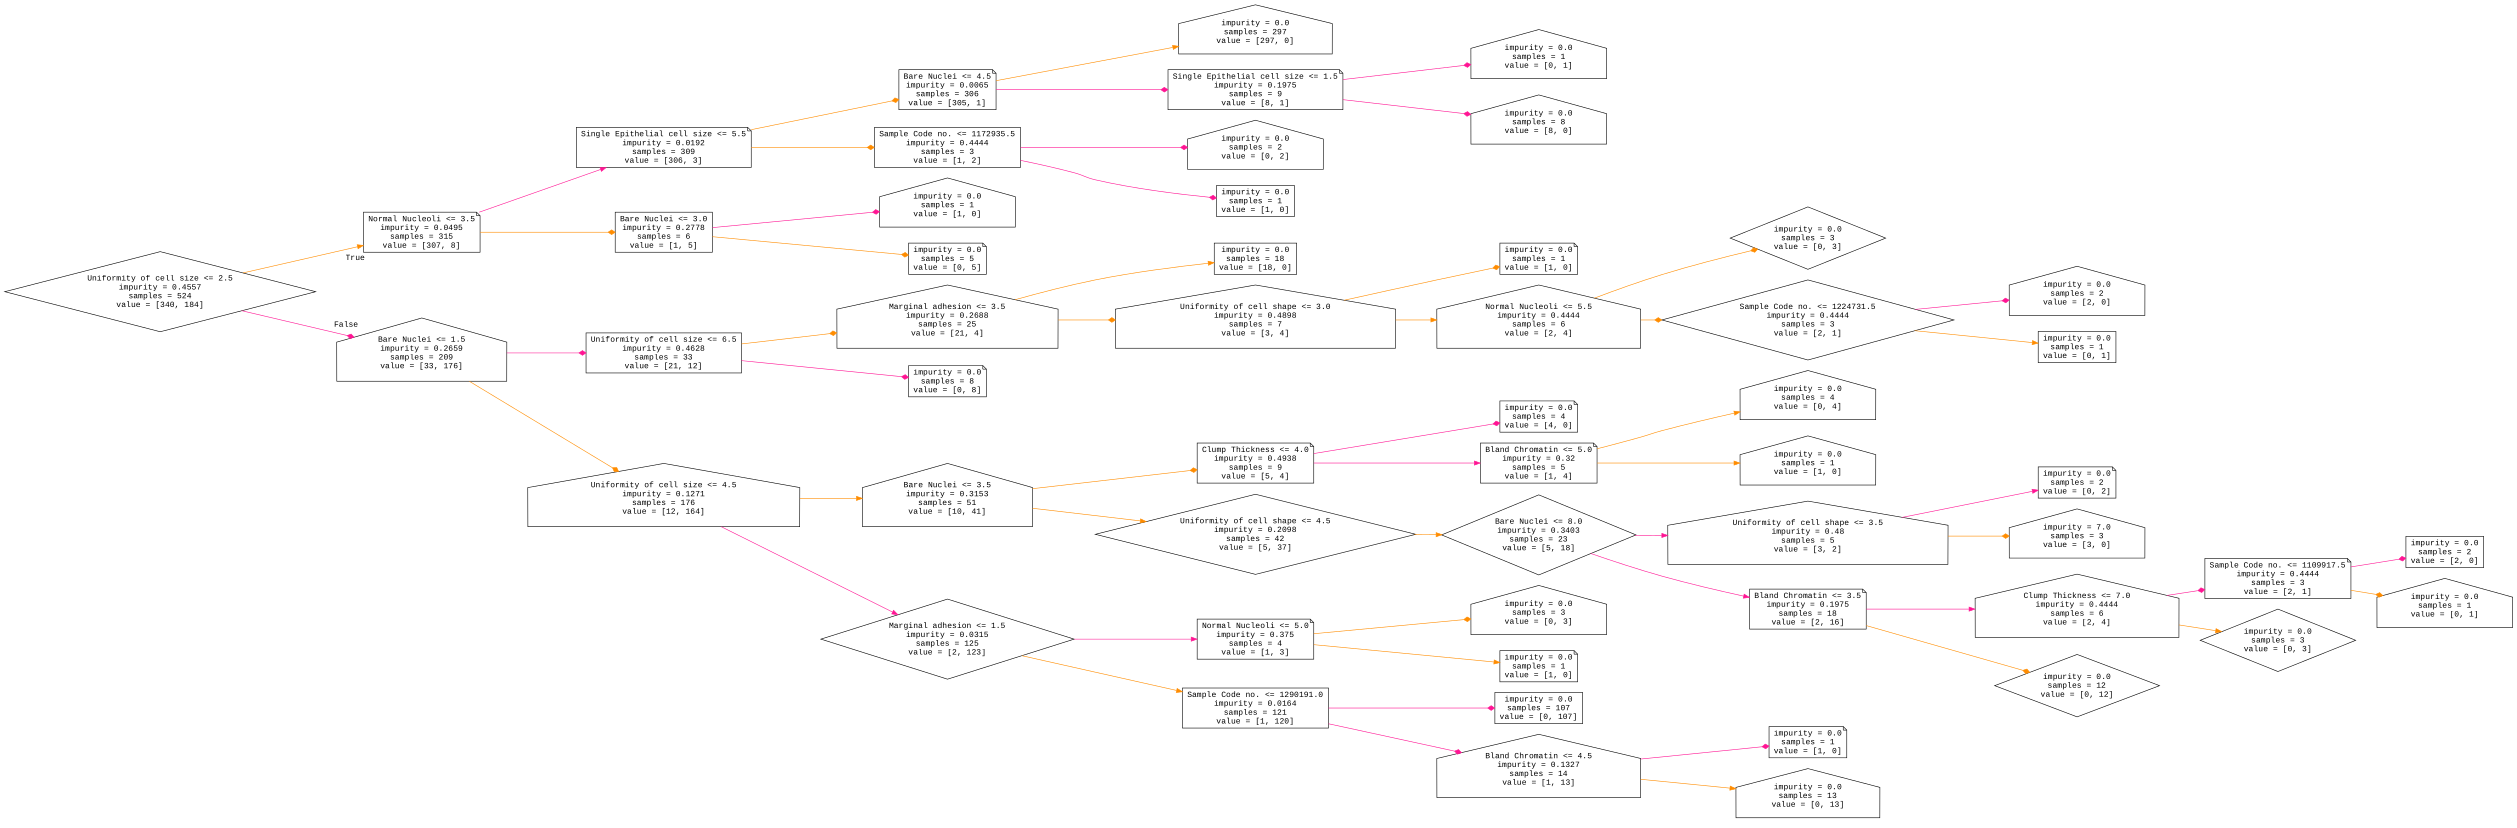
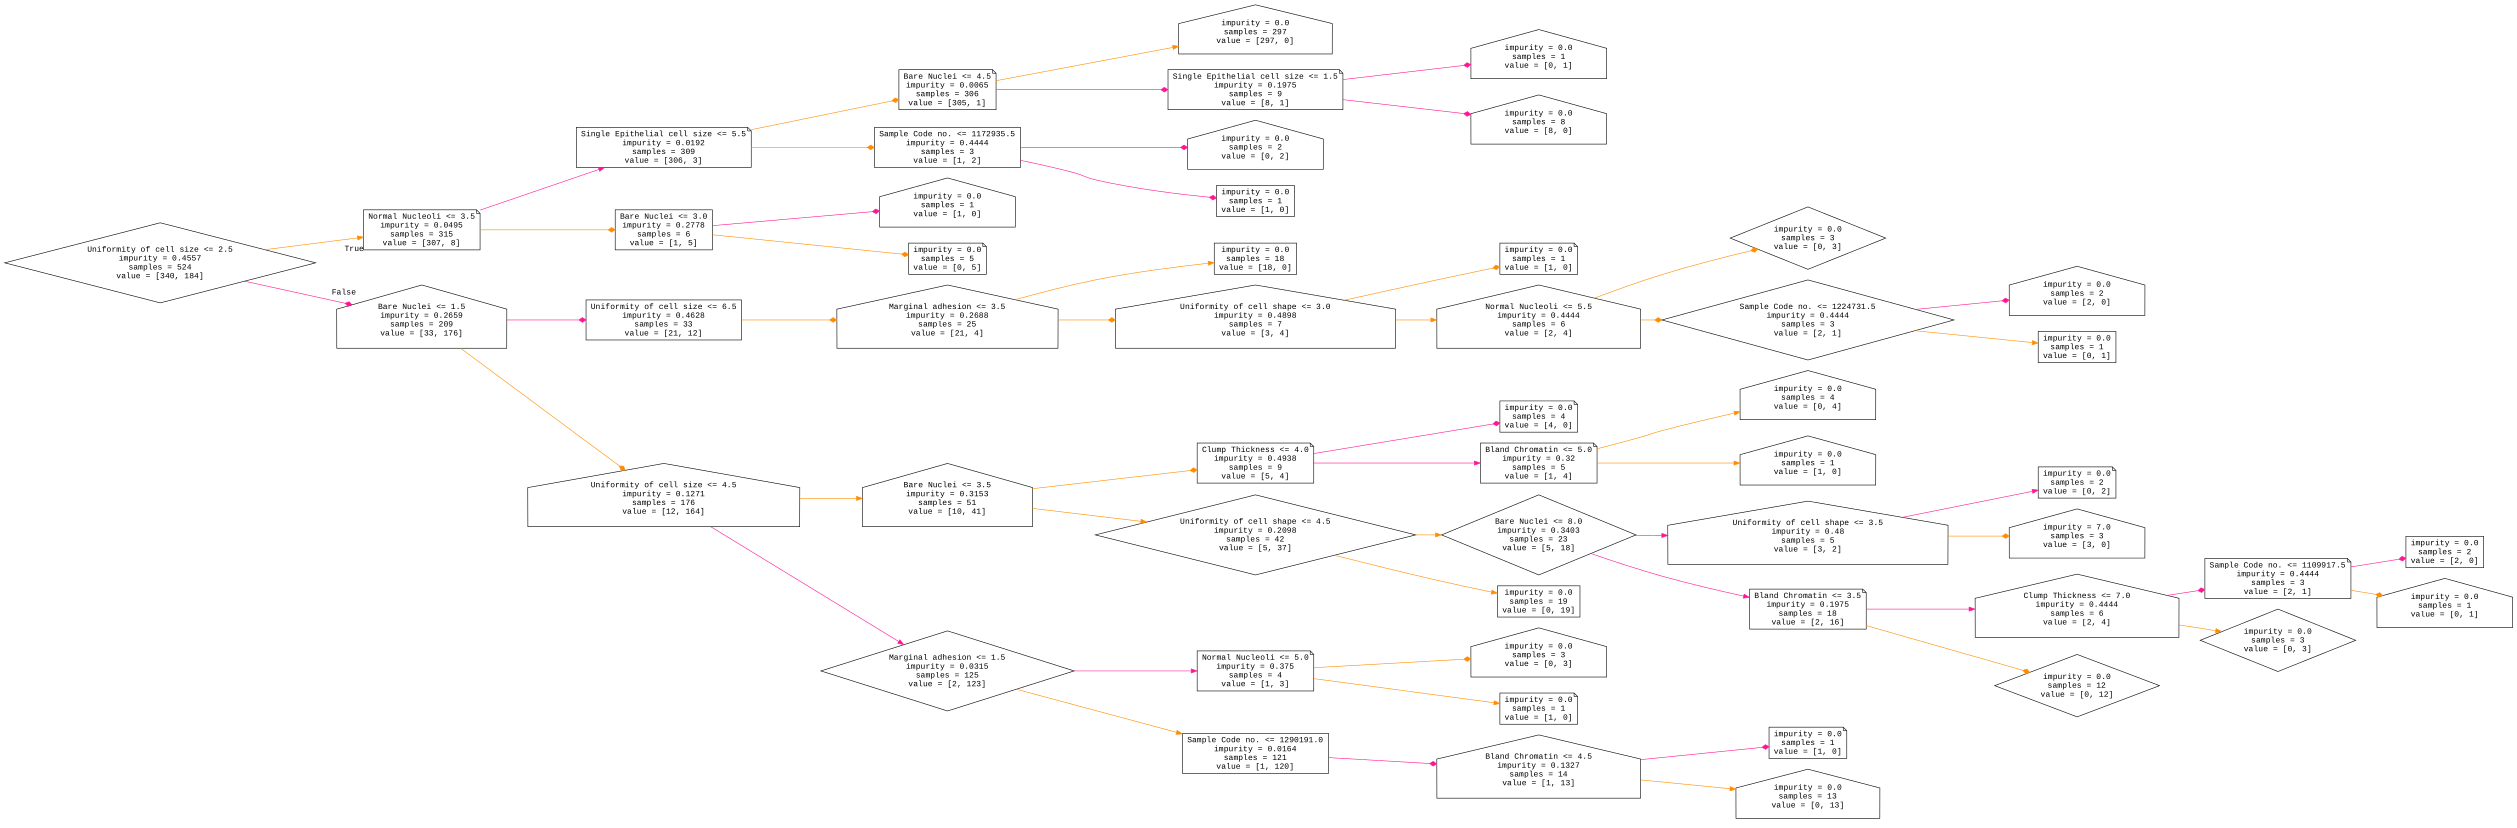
node "impurity = 0.0 samples = 8 value = [0, 8]": removed
node "impurity = 0.0 samples = 19 value = [0, 19]": added
node "impurity = 0.0 samples = 107 value = [0, 107]": removed
